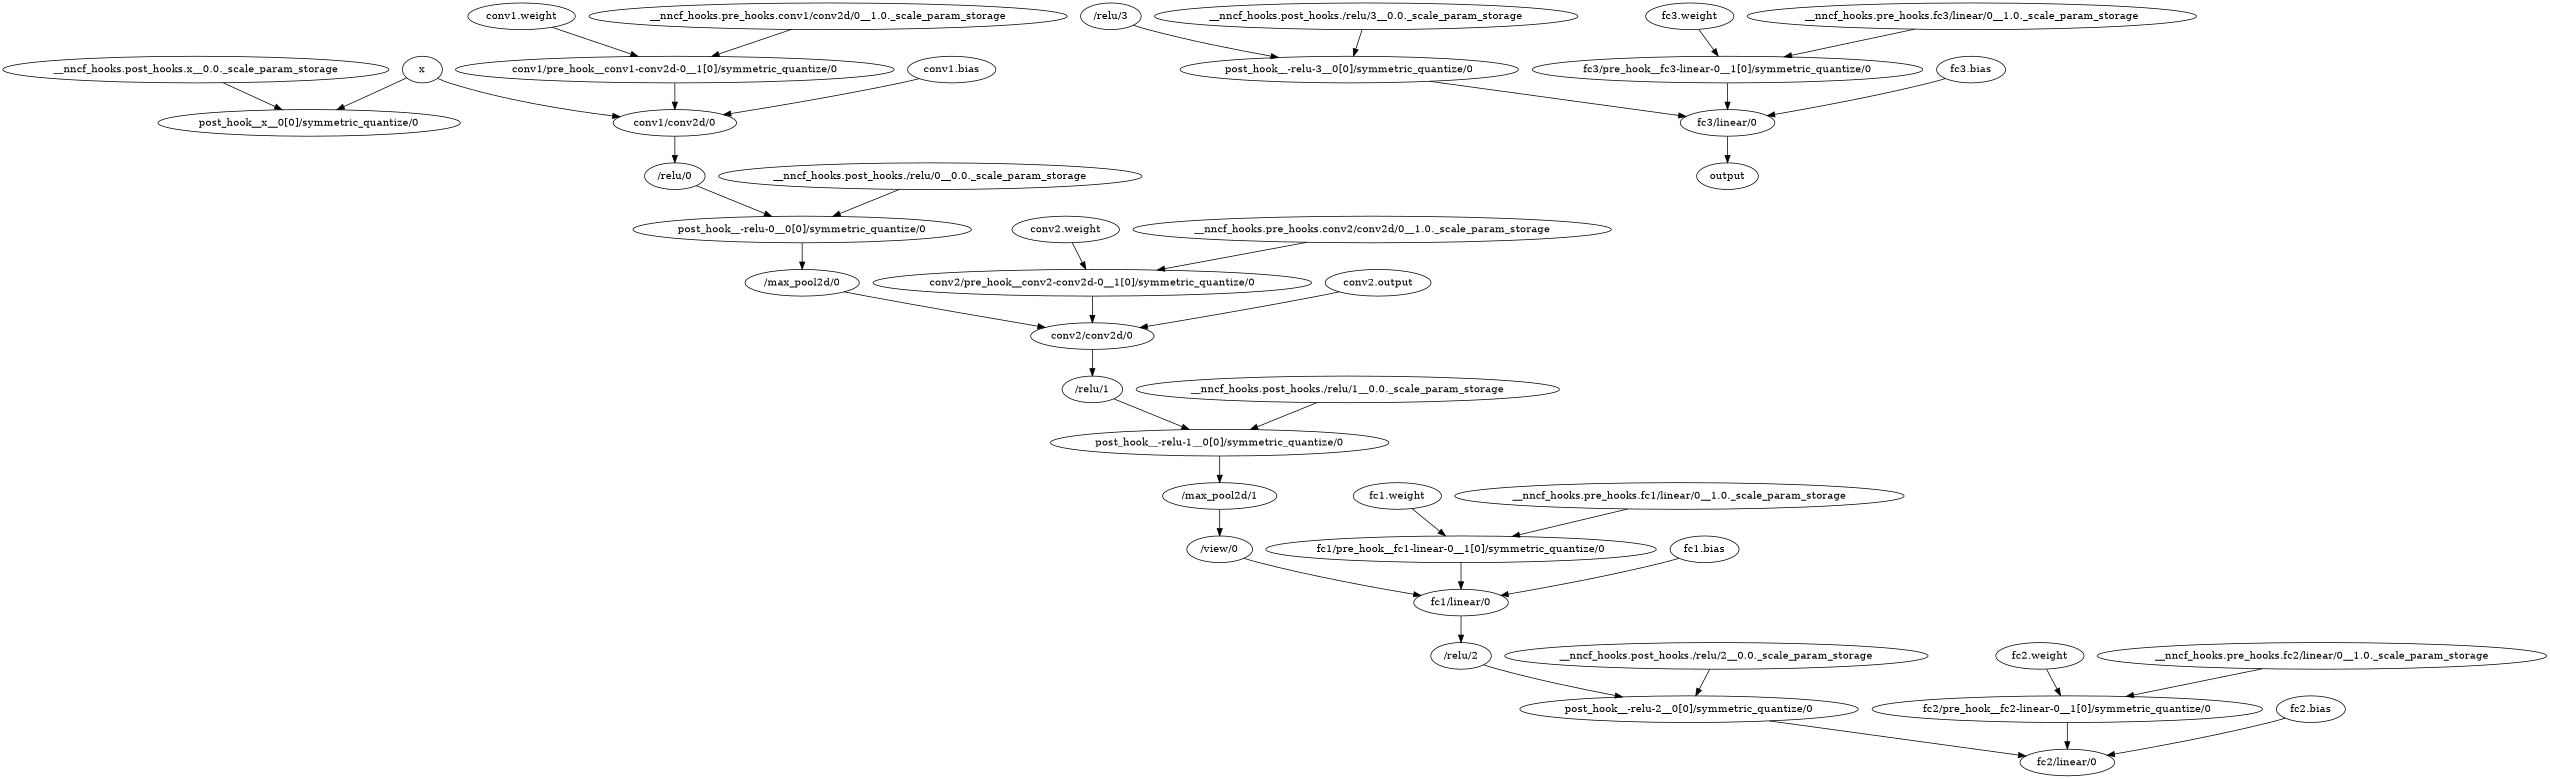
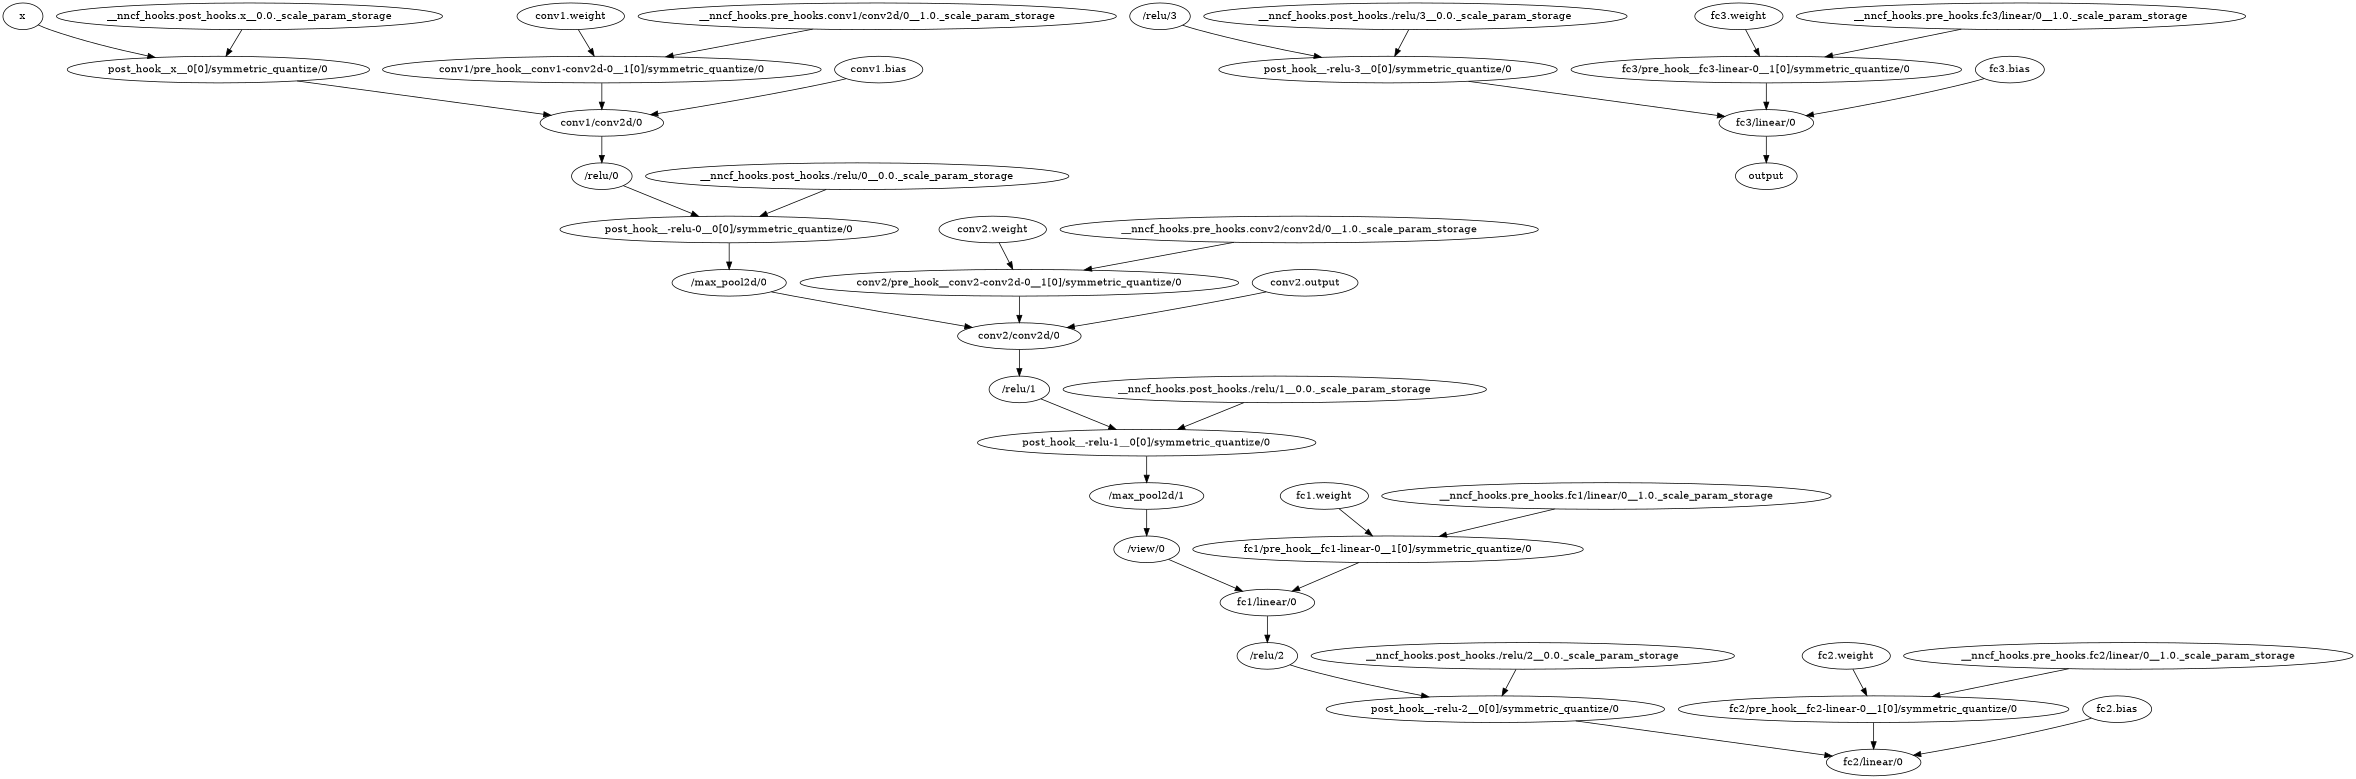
edge "x" -> "conv1/conv2d/0": now "post_hook__x__0[0]/symmetric_quantize/0" -> "conv1/conv2d/0"
node "fc1.bias": removed
